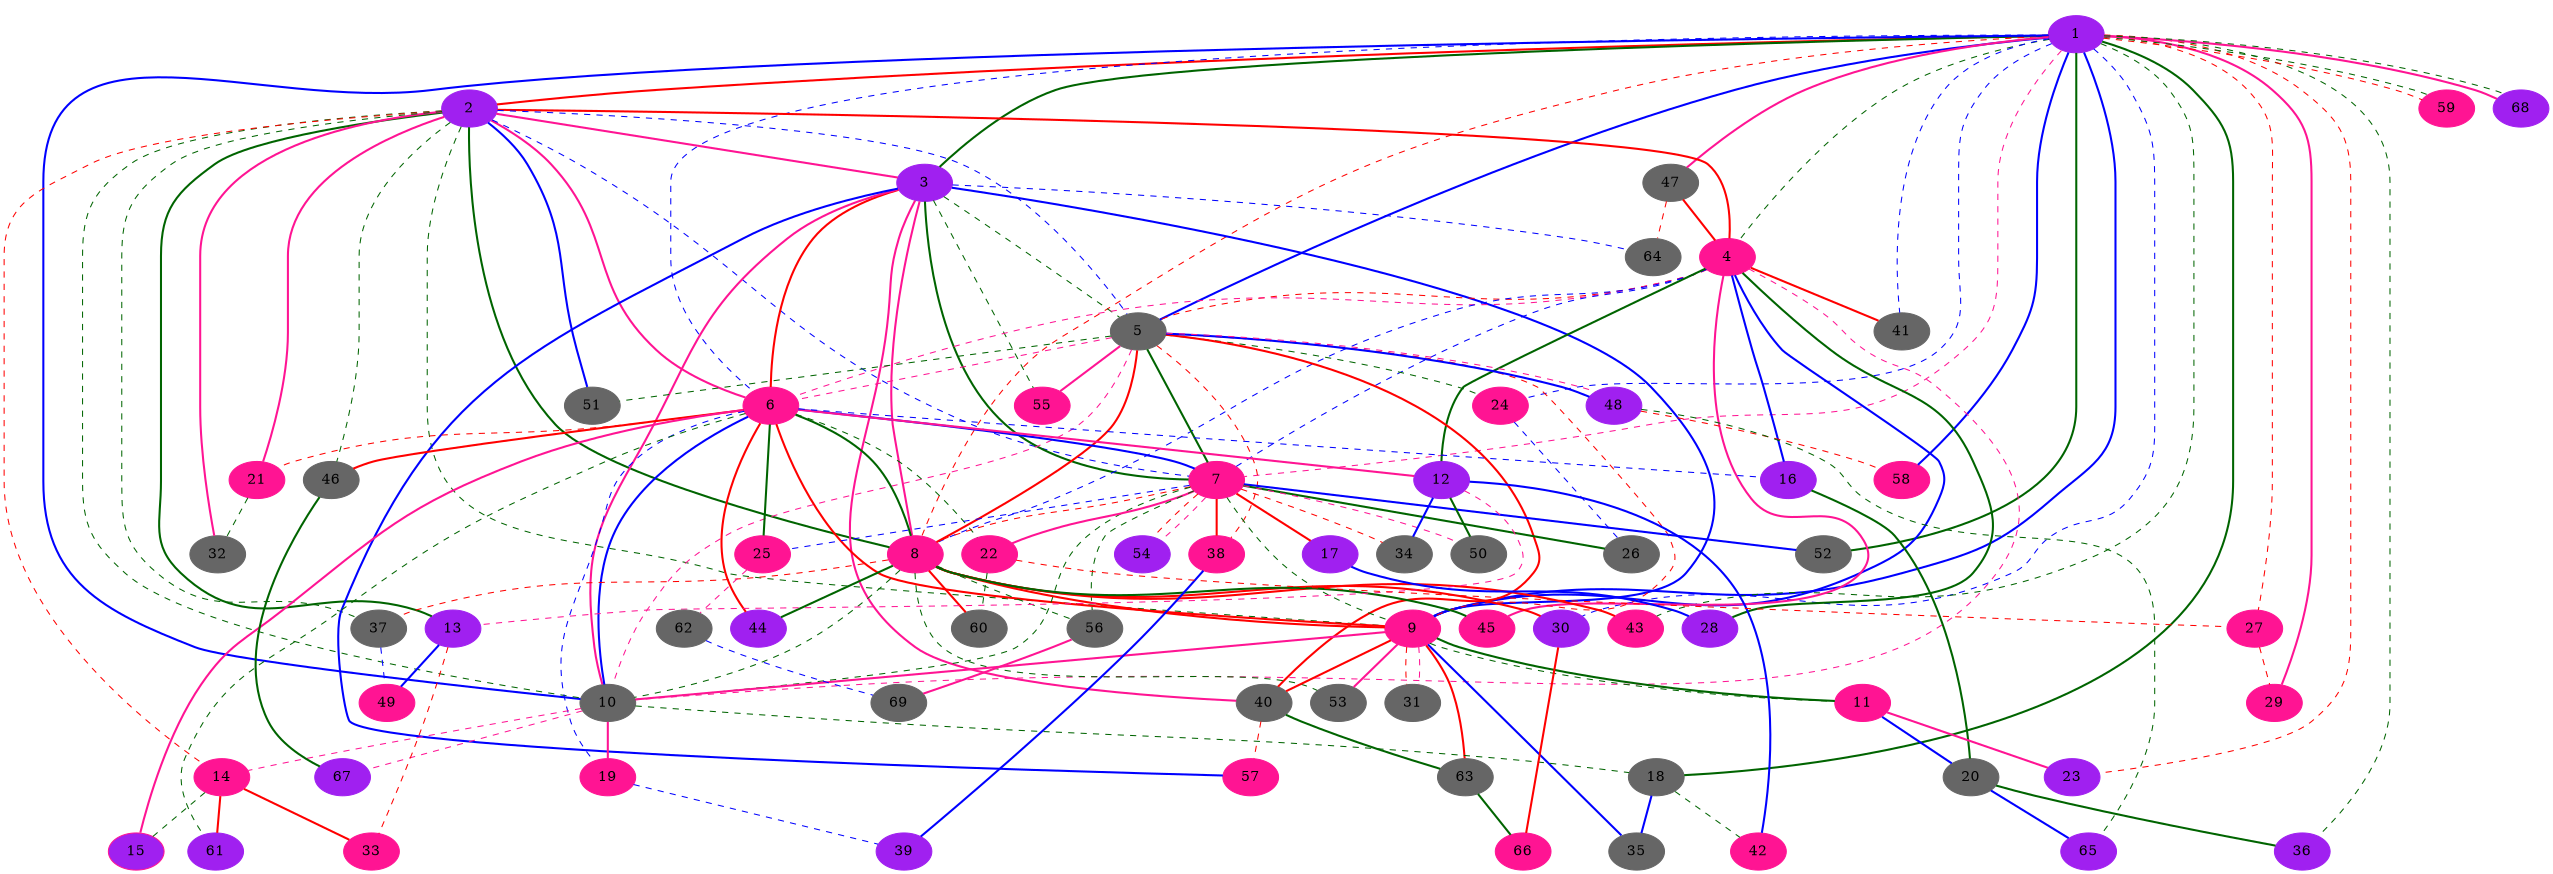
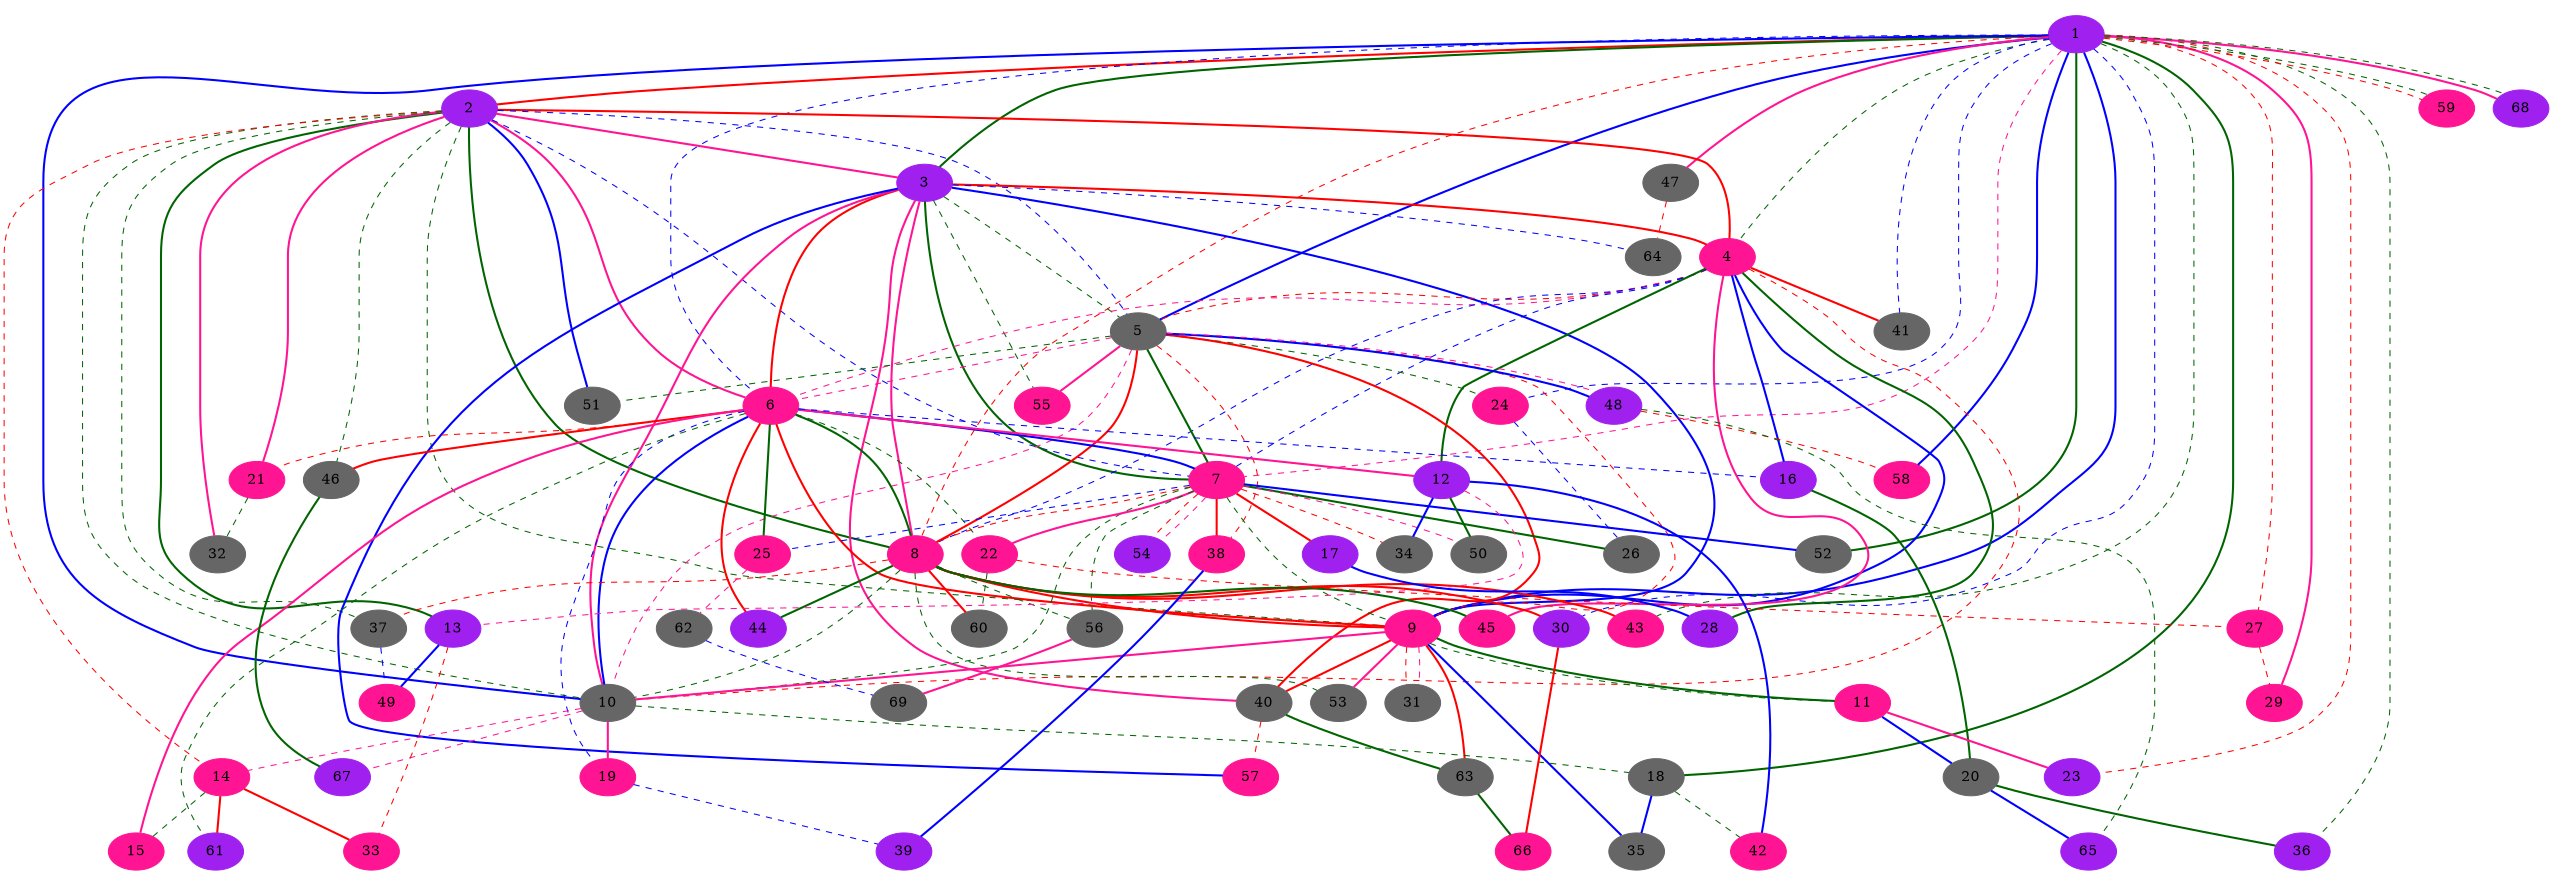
edge "47" -- "4": now "3" -- "4"
edge "4" -- "10": color deeppink -> red
node "15": fillcolor purple -> deeppink
